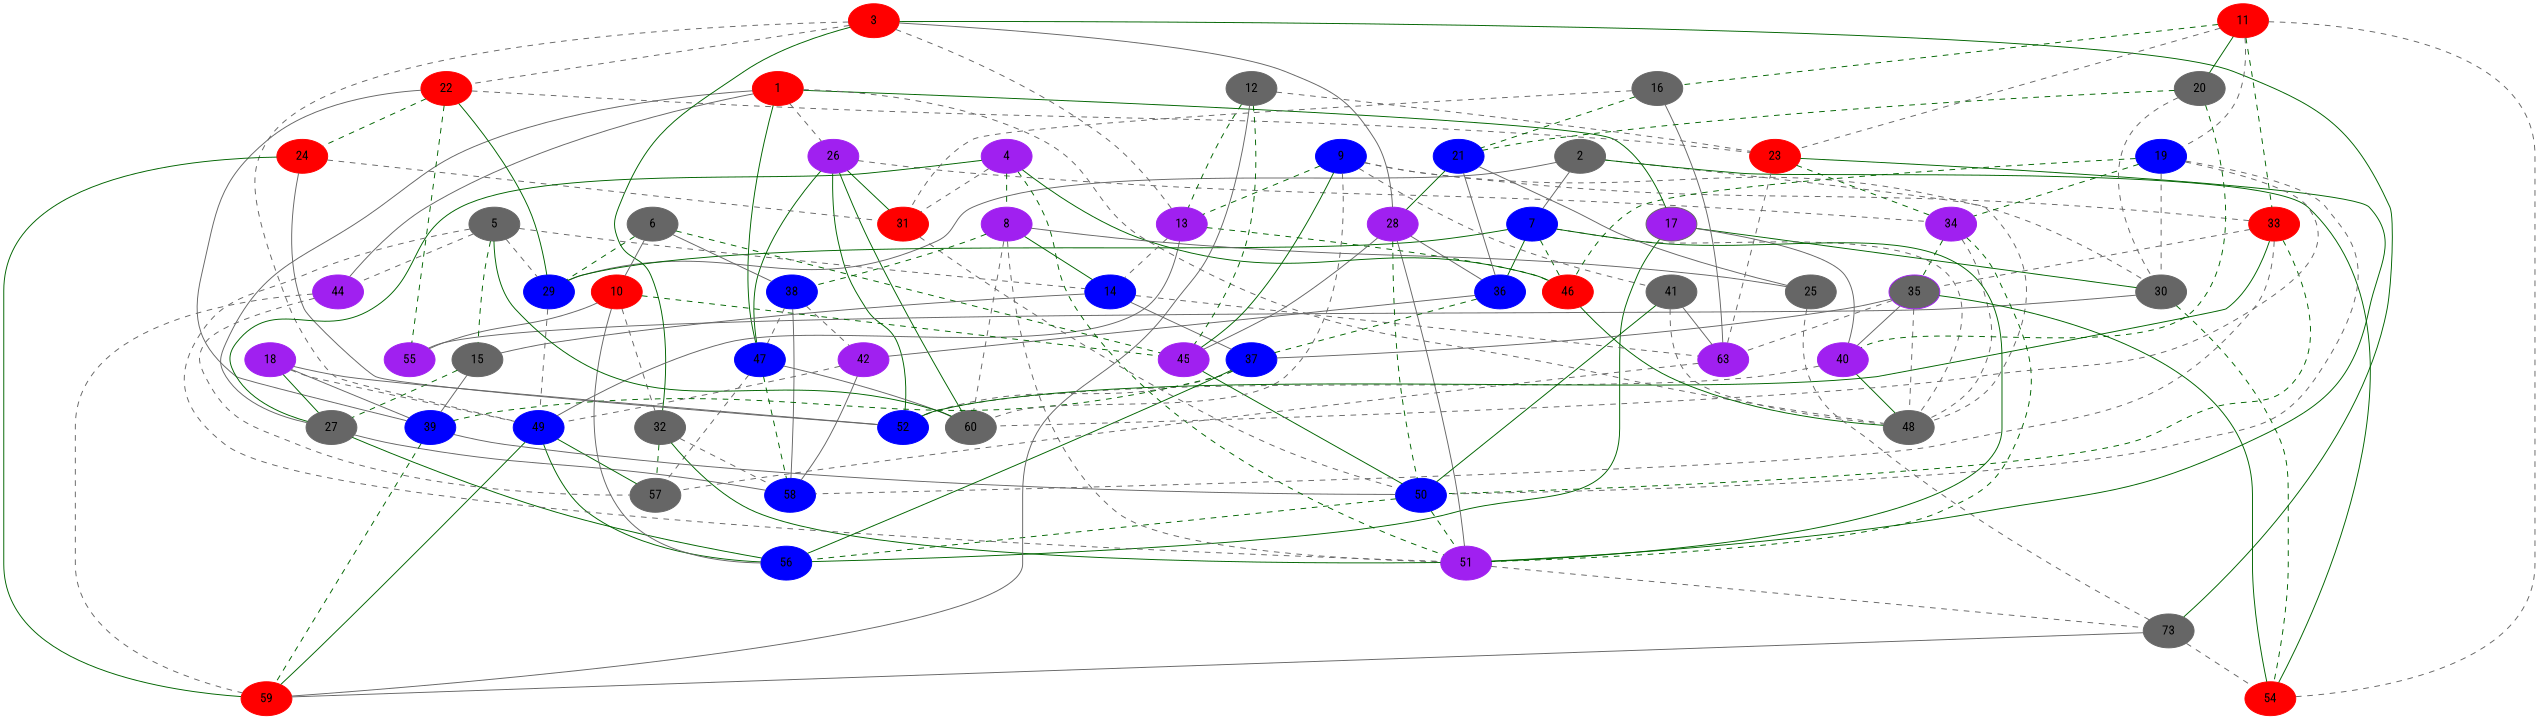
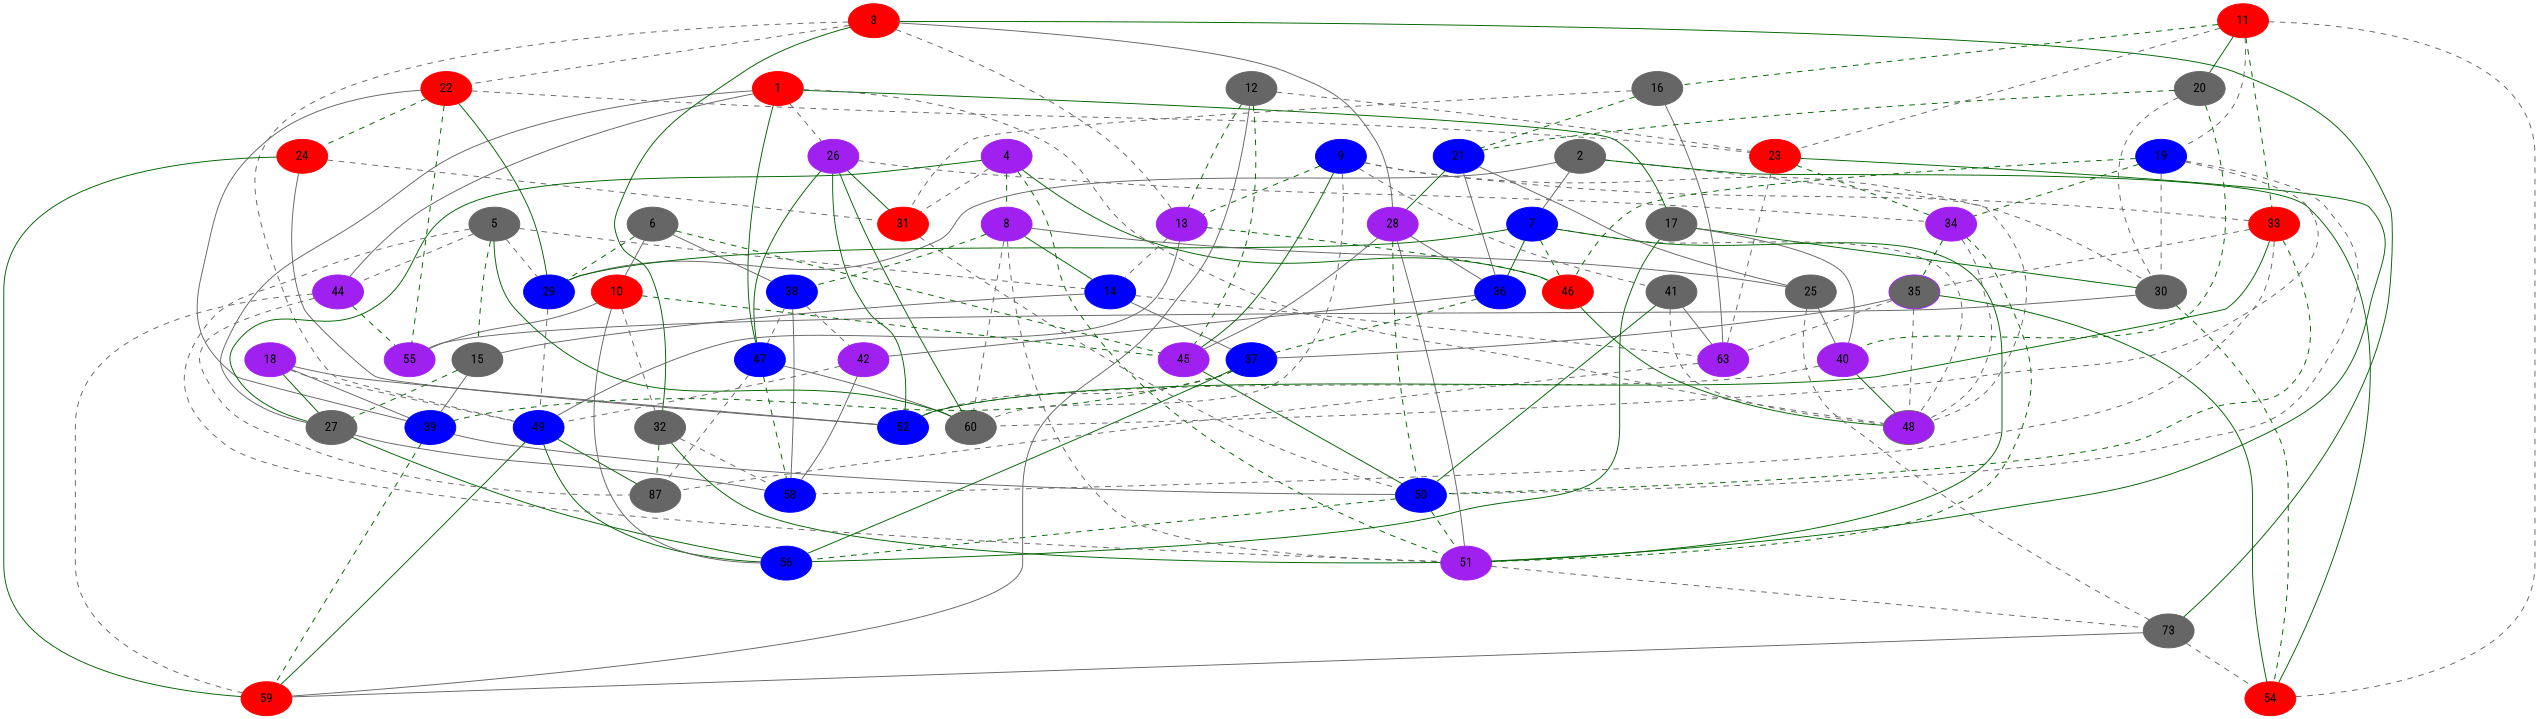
node "17": fillcolor purple -> gray40
edge "44" -- "55": added
edge "35" -- "40": now "25" -- "40"
node "48": fillcolor gray40 -> purple
node "57": label "57" -> "87"
